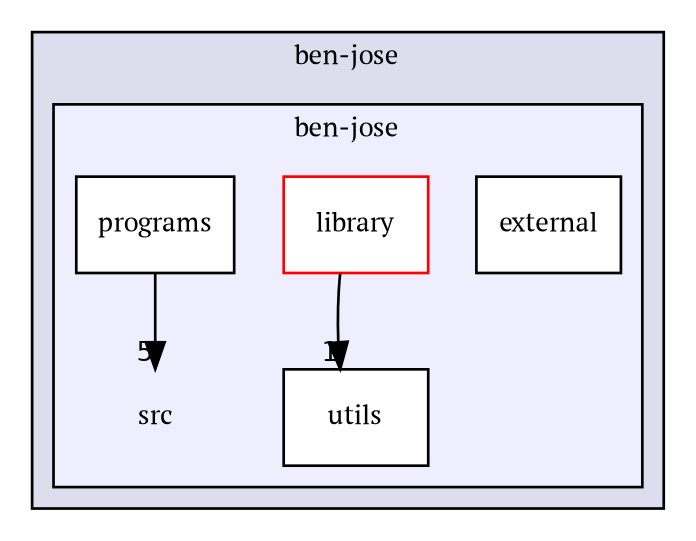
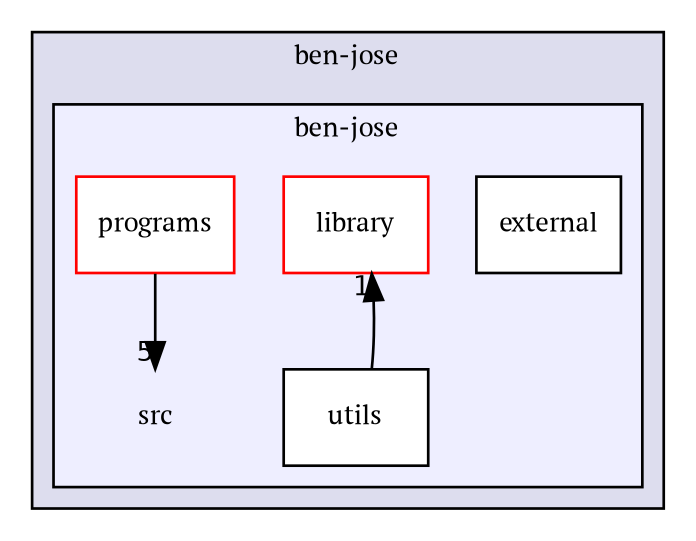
node "programs": color black -> red
edge "library" -> "utils": reversed
